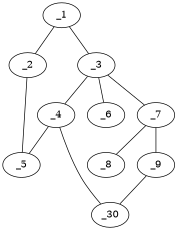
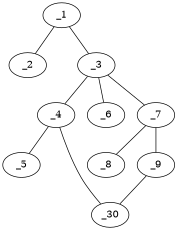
edge "_2" -- "_5": removed
